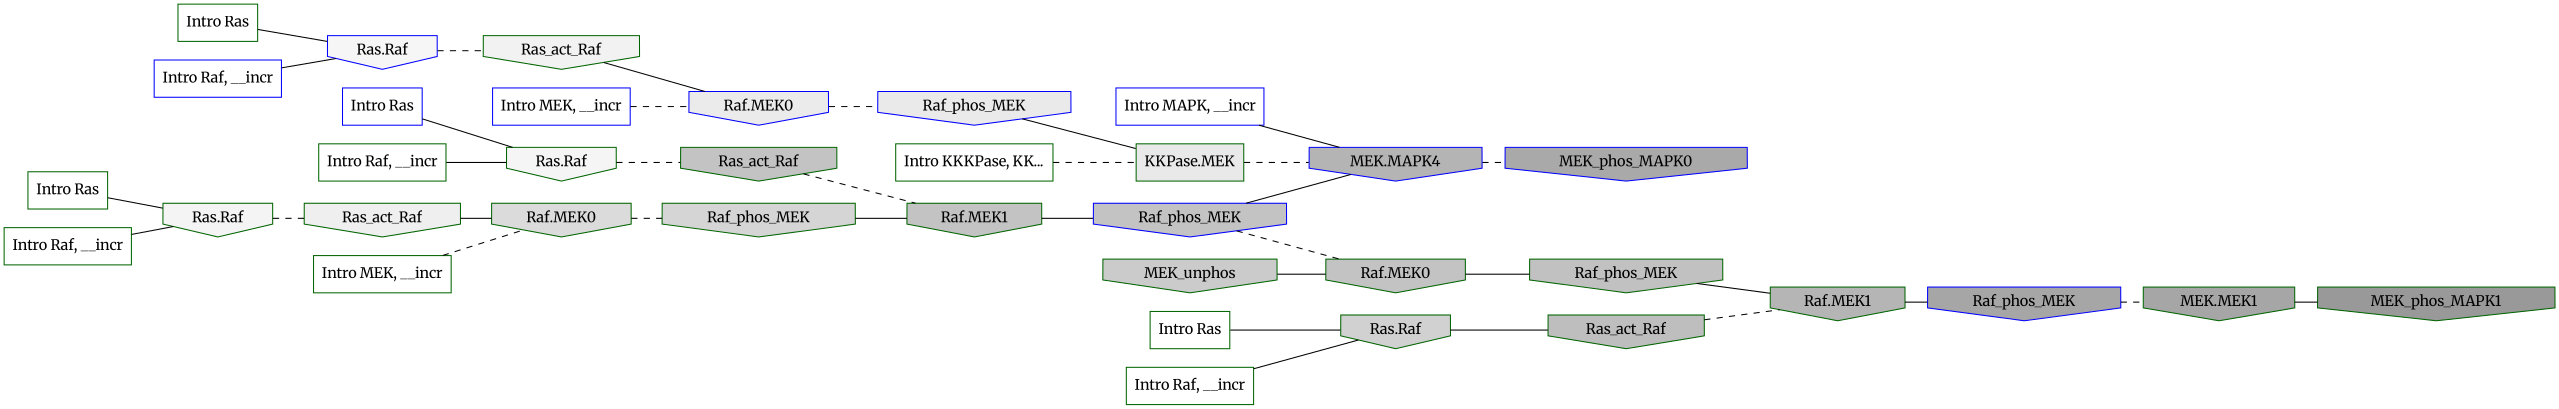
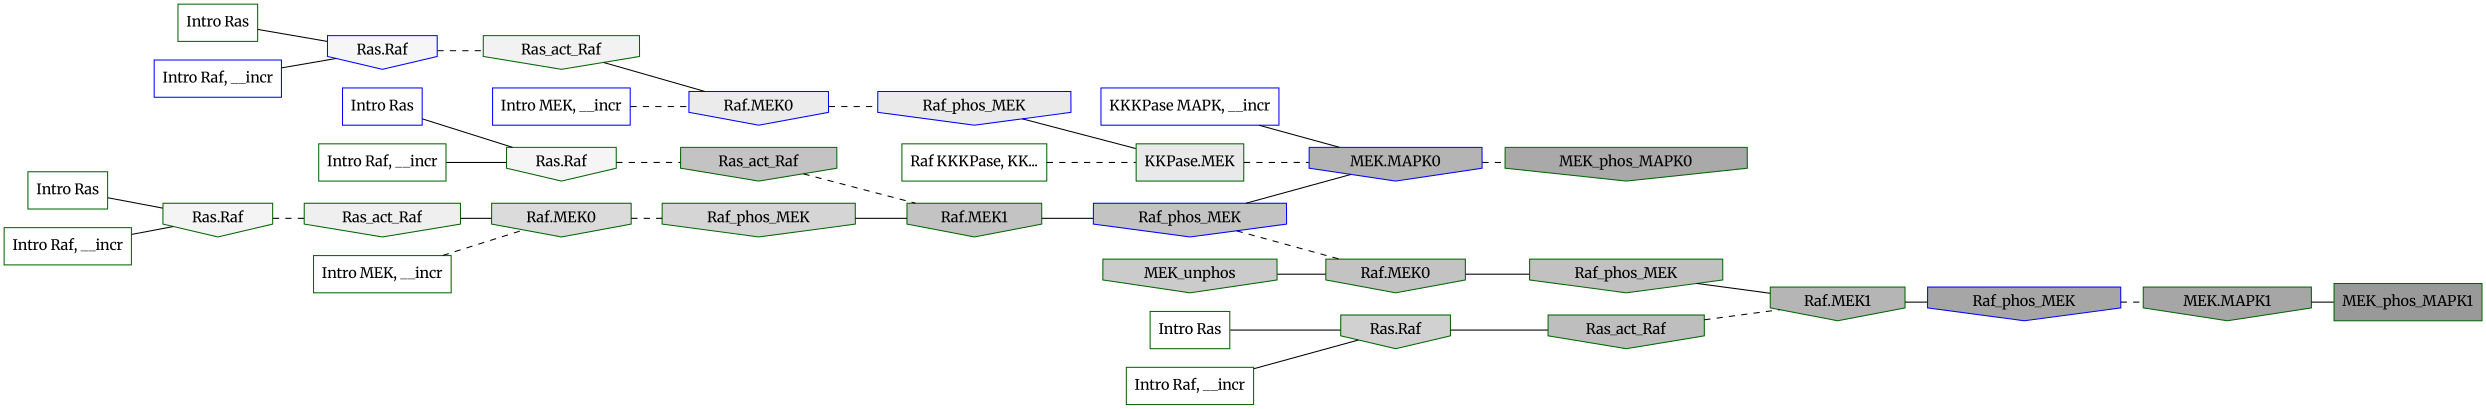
node "Intro MAPK, __incr": label "Intro MAPK, __incr" -> "KKKPase MAPK, __incr"
node "Intro KKKPase, KK...": label "Intro KKKPase, KK..." -> "Raf KKKPase, KK..."
node "MEK.MAPK4": label "MEK.MAPK4" -> "MEK.MAPK0"
node "MEK_phos_MAPK0": color blue -> darkgreen
node "MEK.MEK1": label "MEK.MEK1" -> "MEK.MAPK1"
node "MEK_phos_MAPK1": shape invhouse -> box
